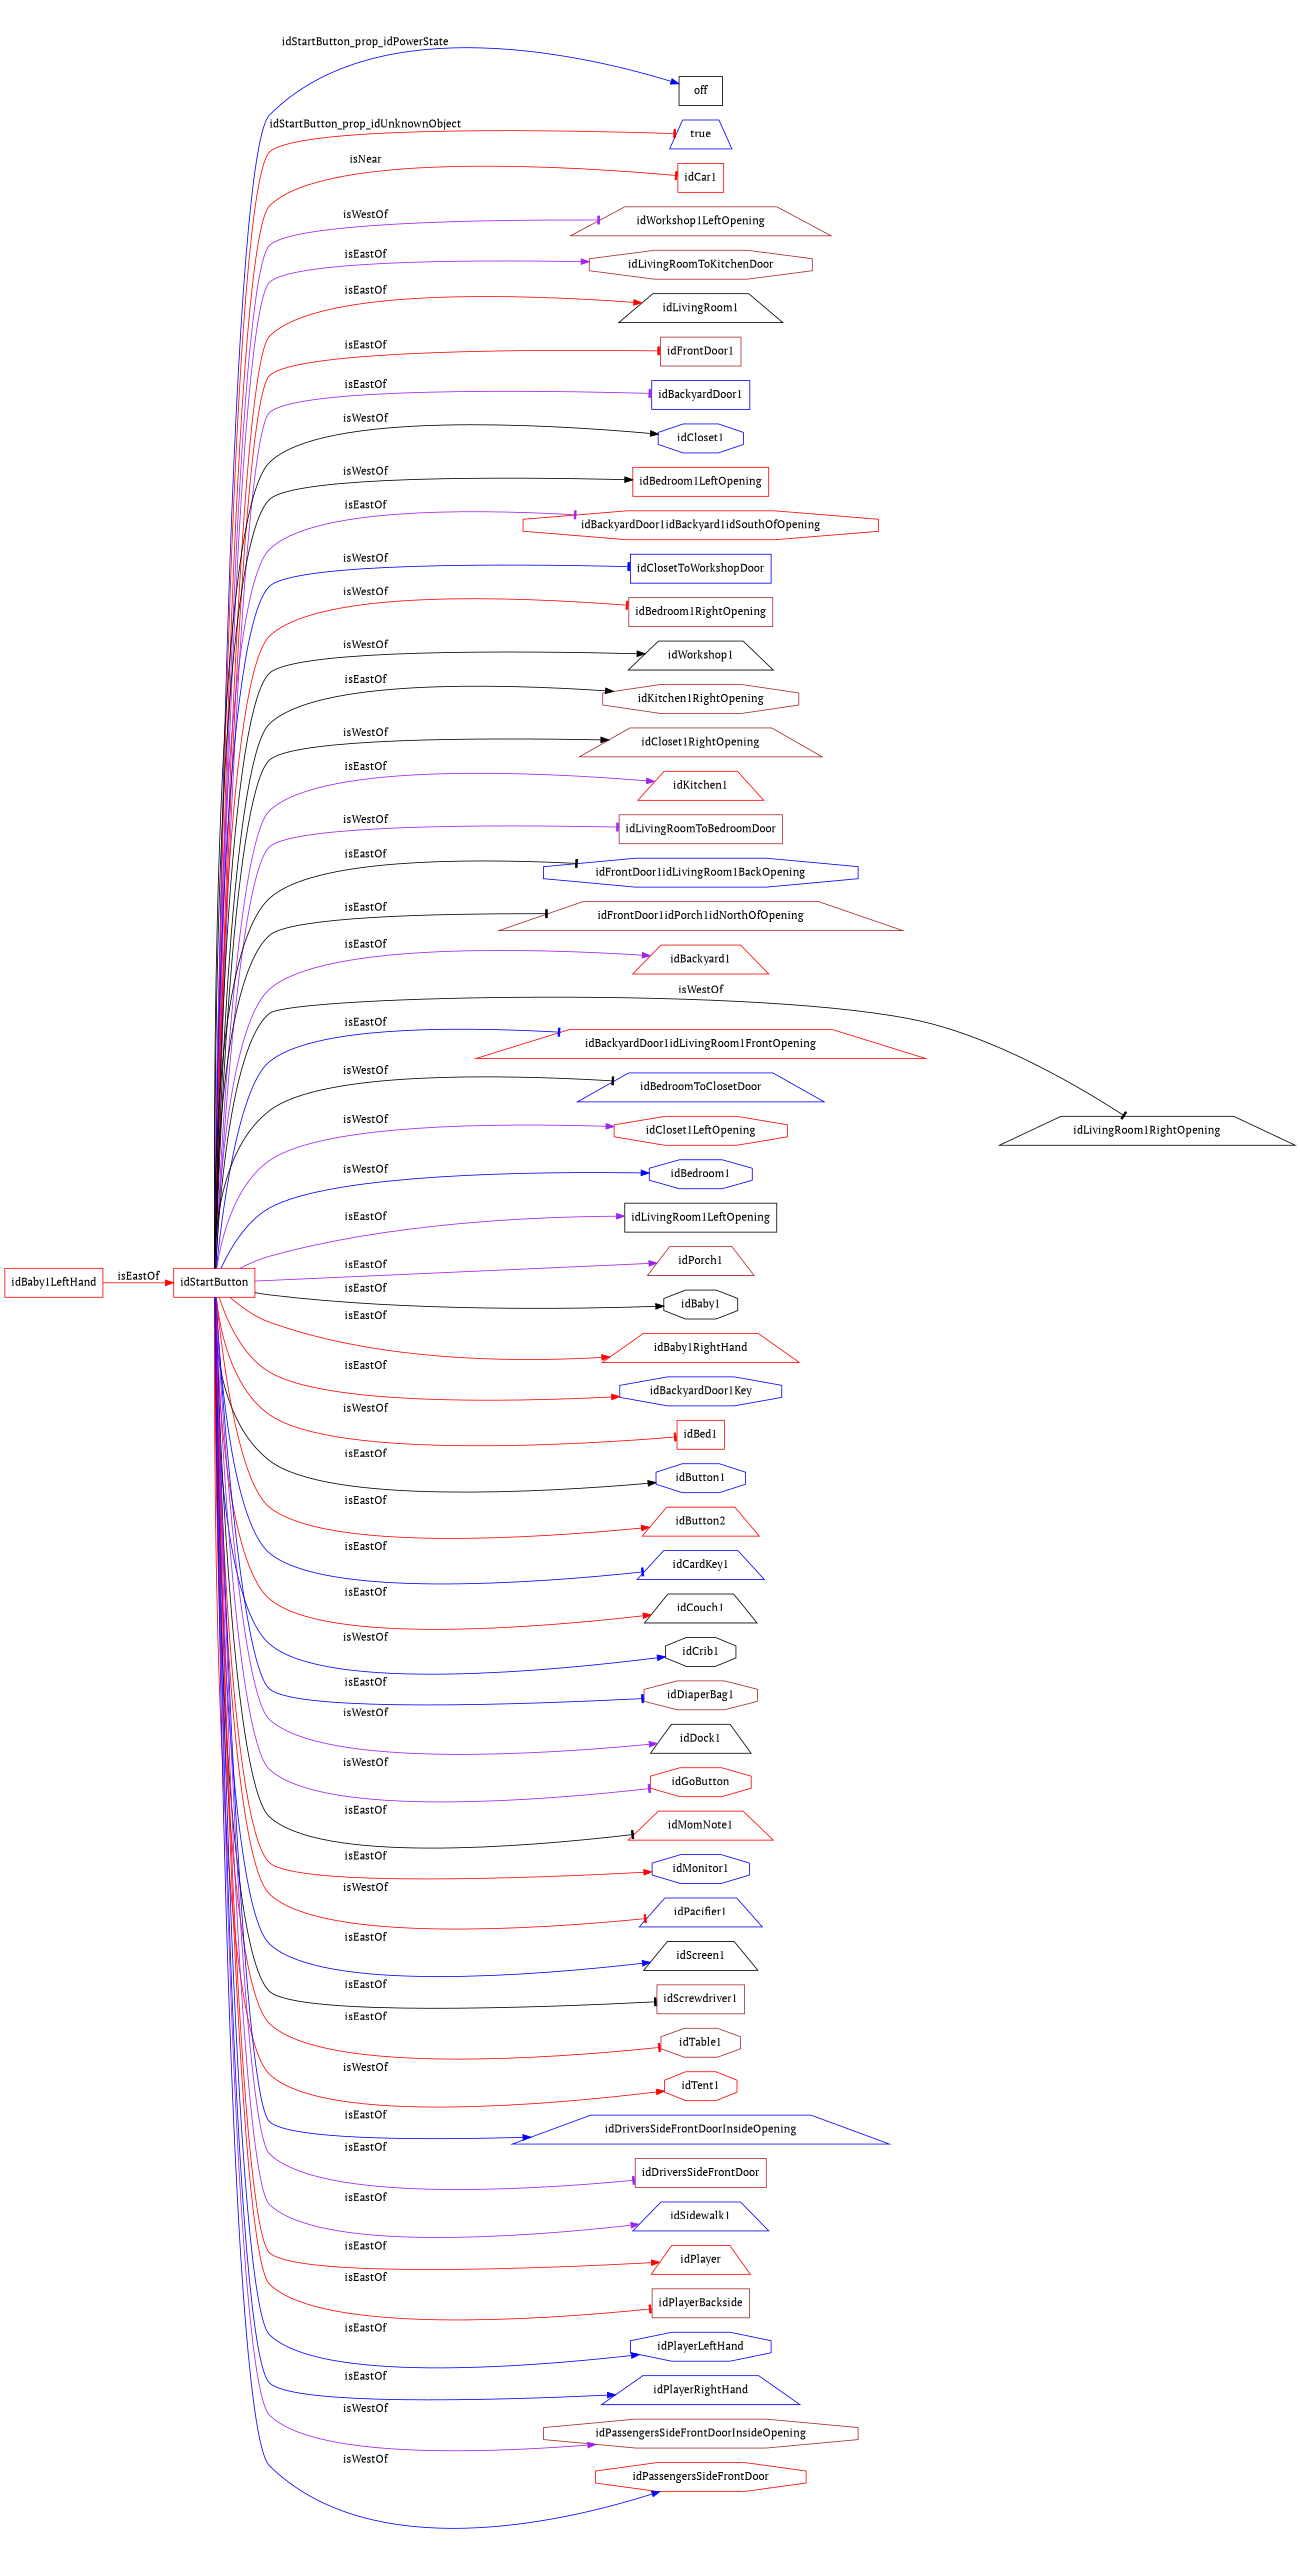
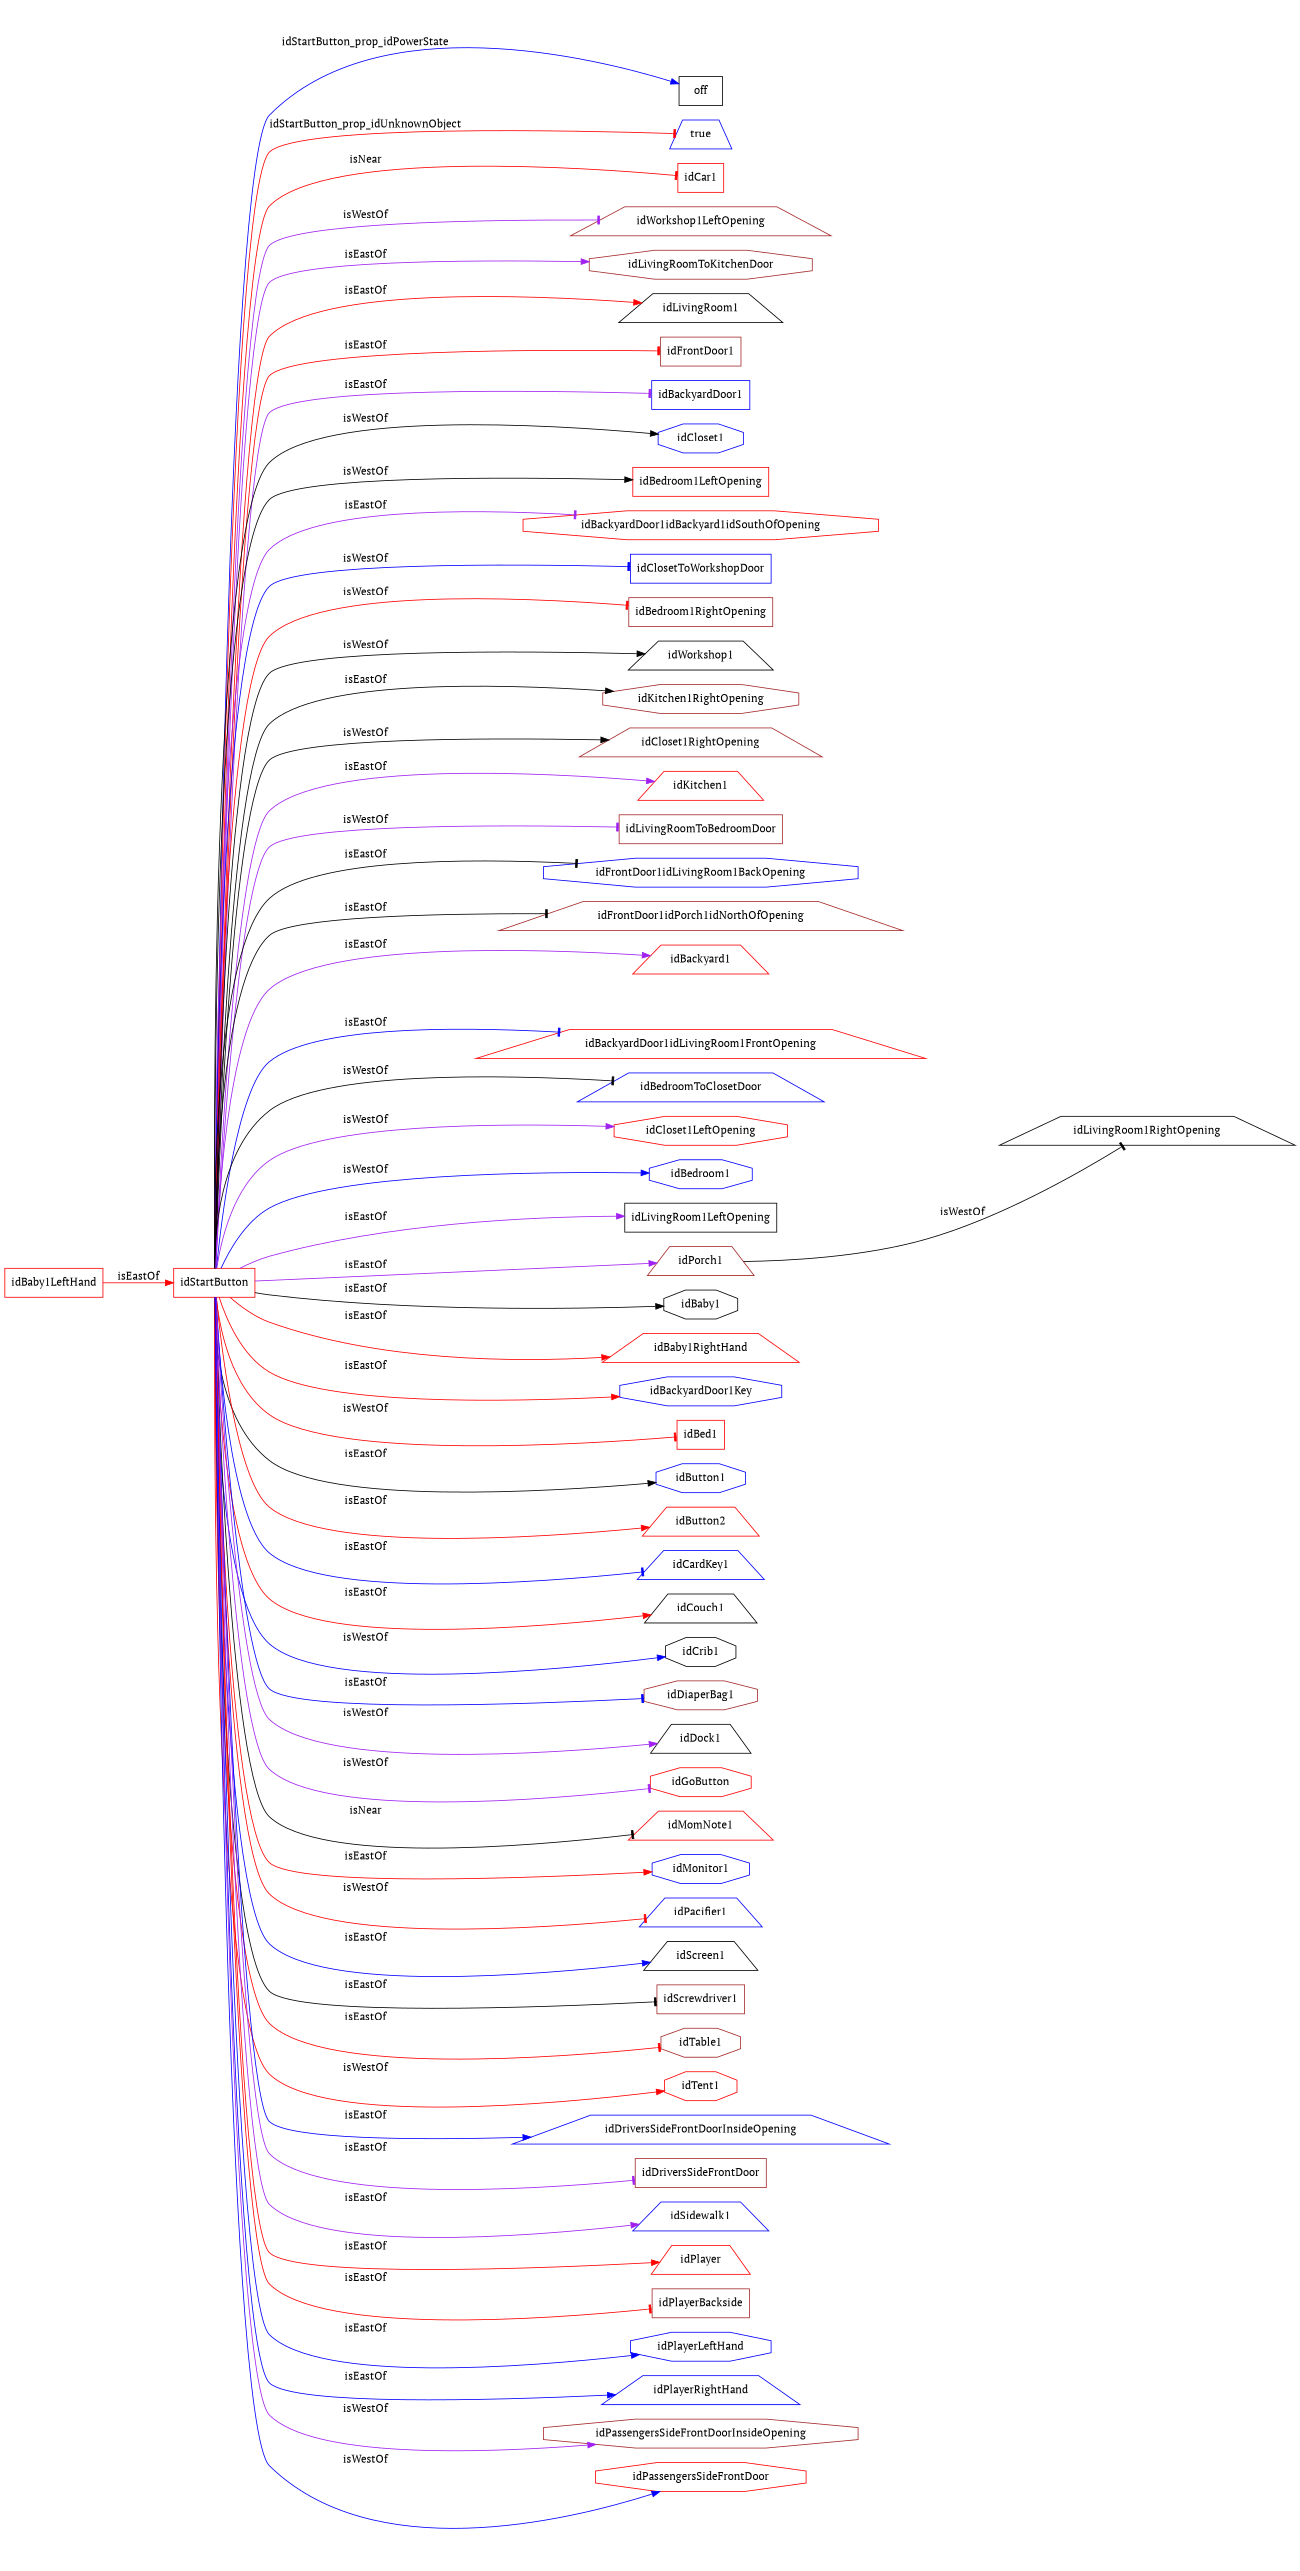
edge "idStartButton" -> "idLivingRoom1RightOpening": now "idPorch1" -> "idLivingRoom1RightOpening"
edge "idStartButton" -> "idMomNote1": label "isEastOf" -> "isNear"
